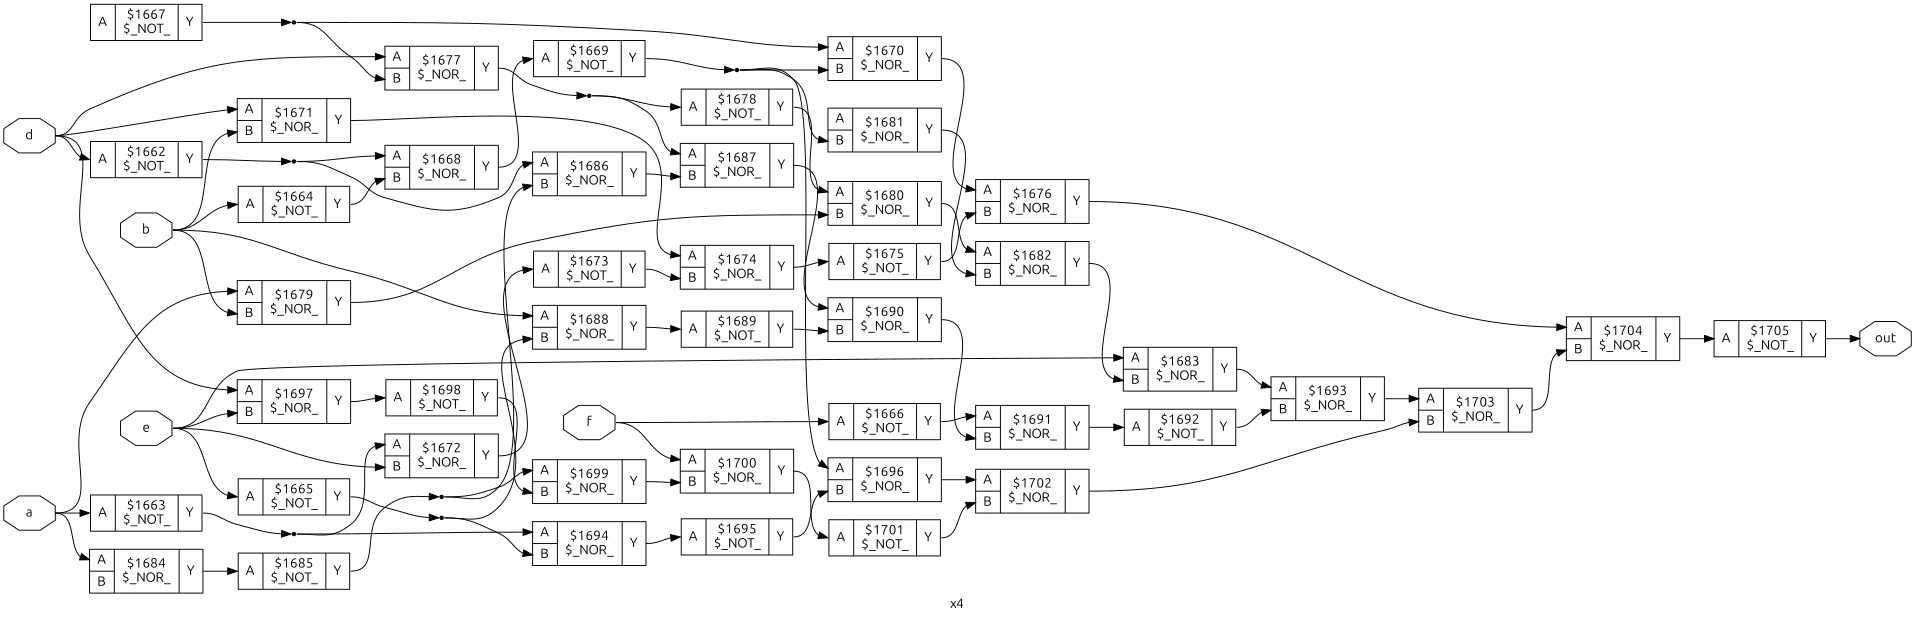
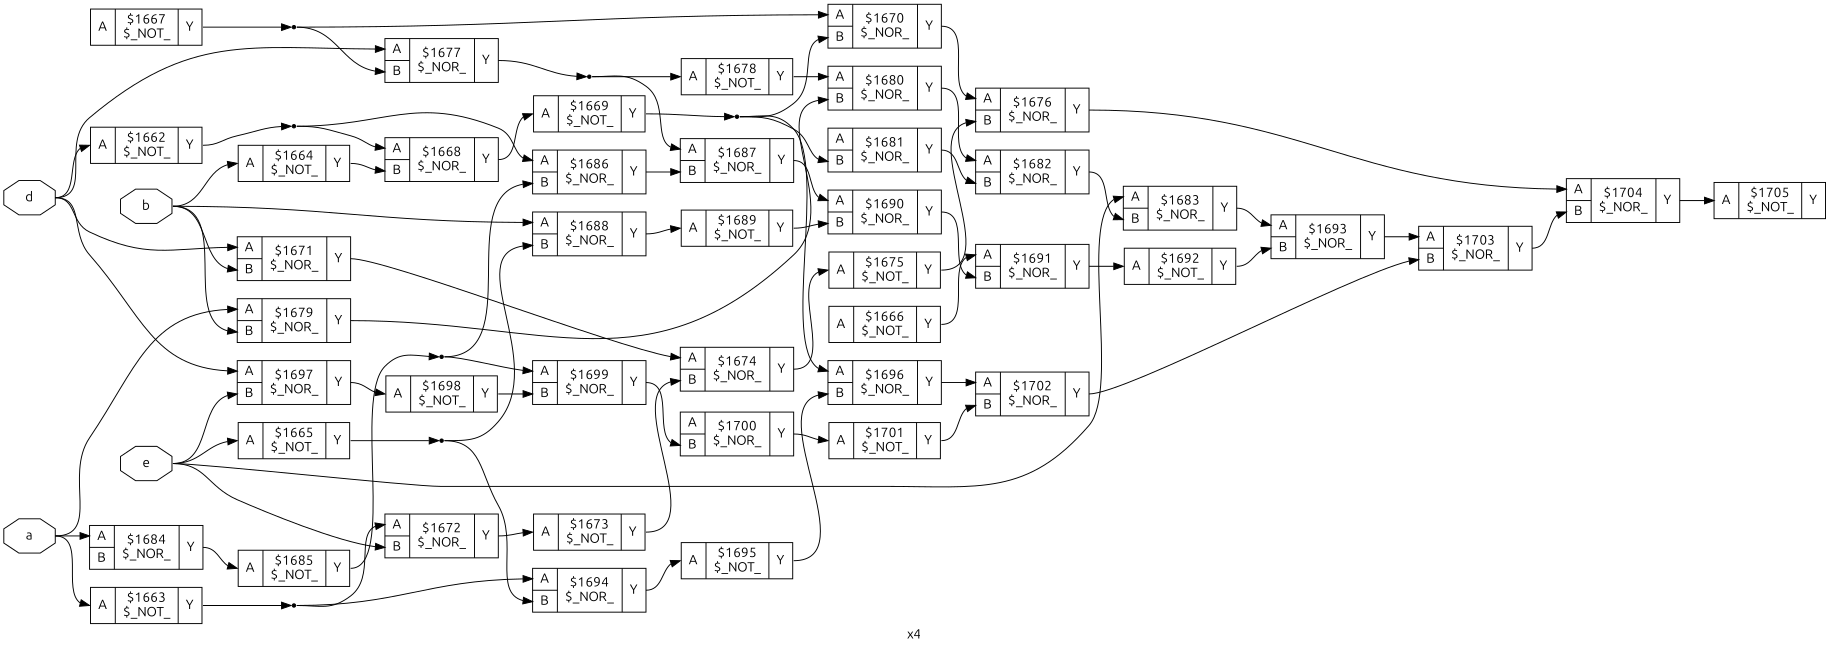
node "out": removed
node "f": removed
